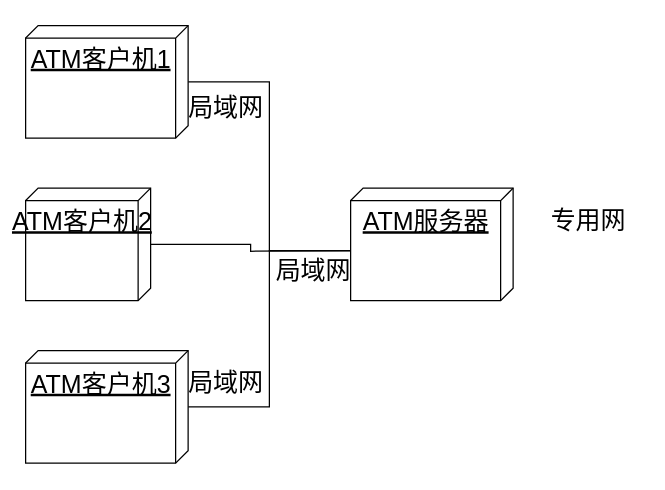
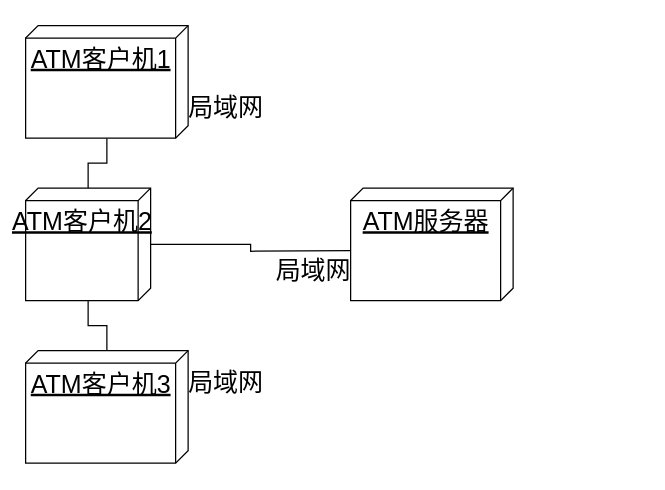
edge "ATM客户机1" -- "ATM服务器": now "ATM客户机1" -- "ATM客户机2"
node "专用网": removed
edge "ATM服务器" -- "ATM客户机3": now "ATM客户机2" -- "ATM客户机3"
